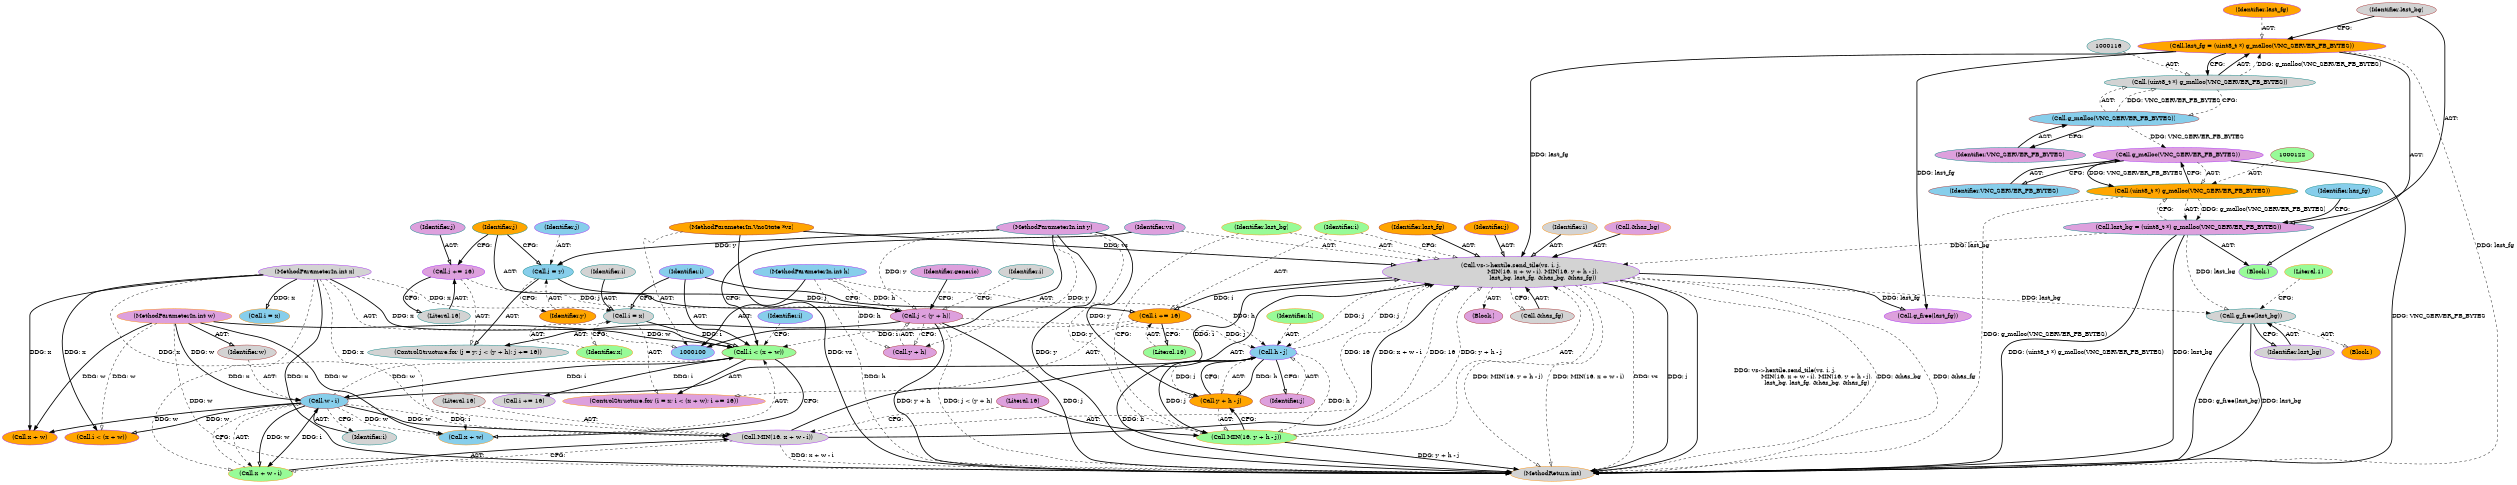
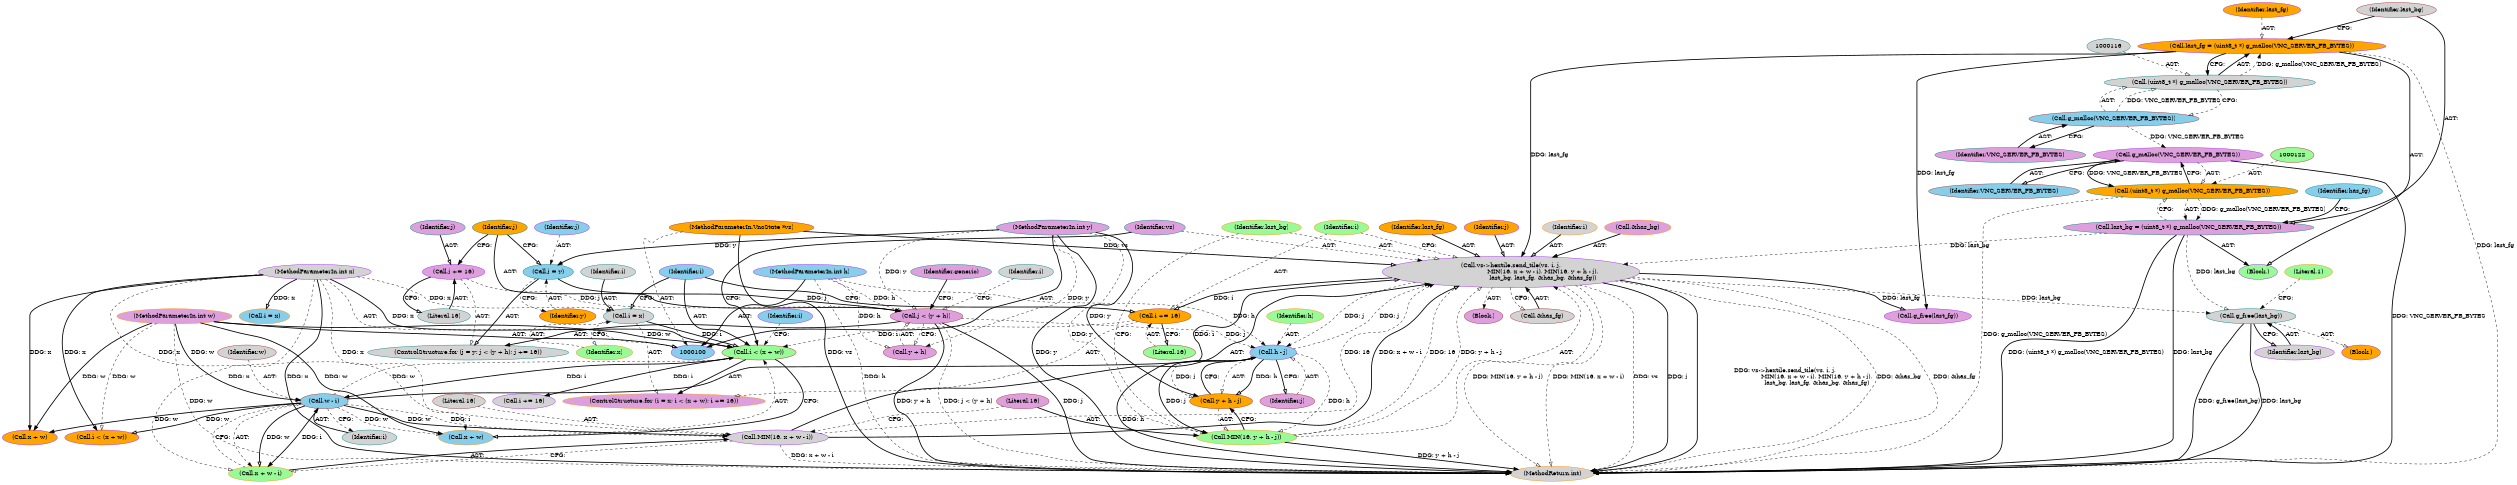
edge "(MethodParameterIn,int w)" -> "(Identifier,w)": now "(MethodParameterIn,int w)" -> "1000100"
